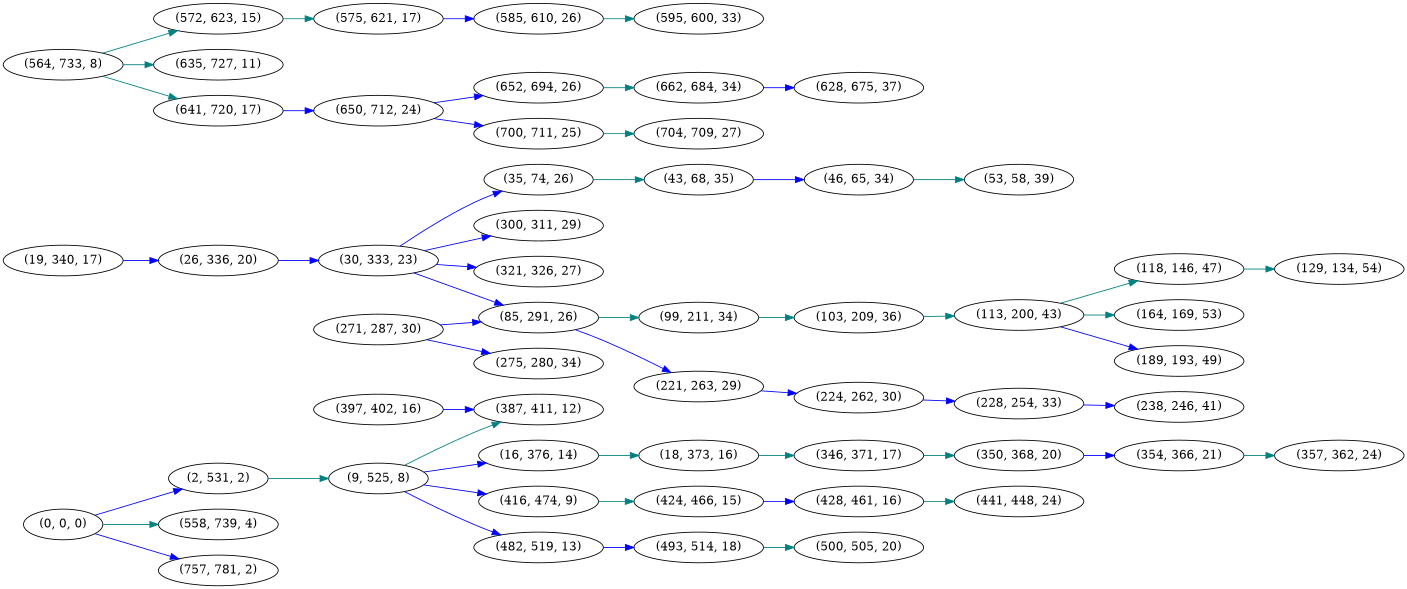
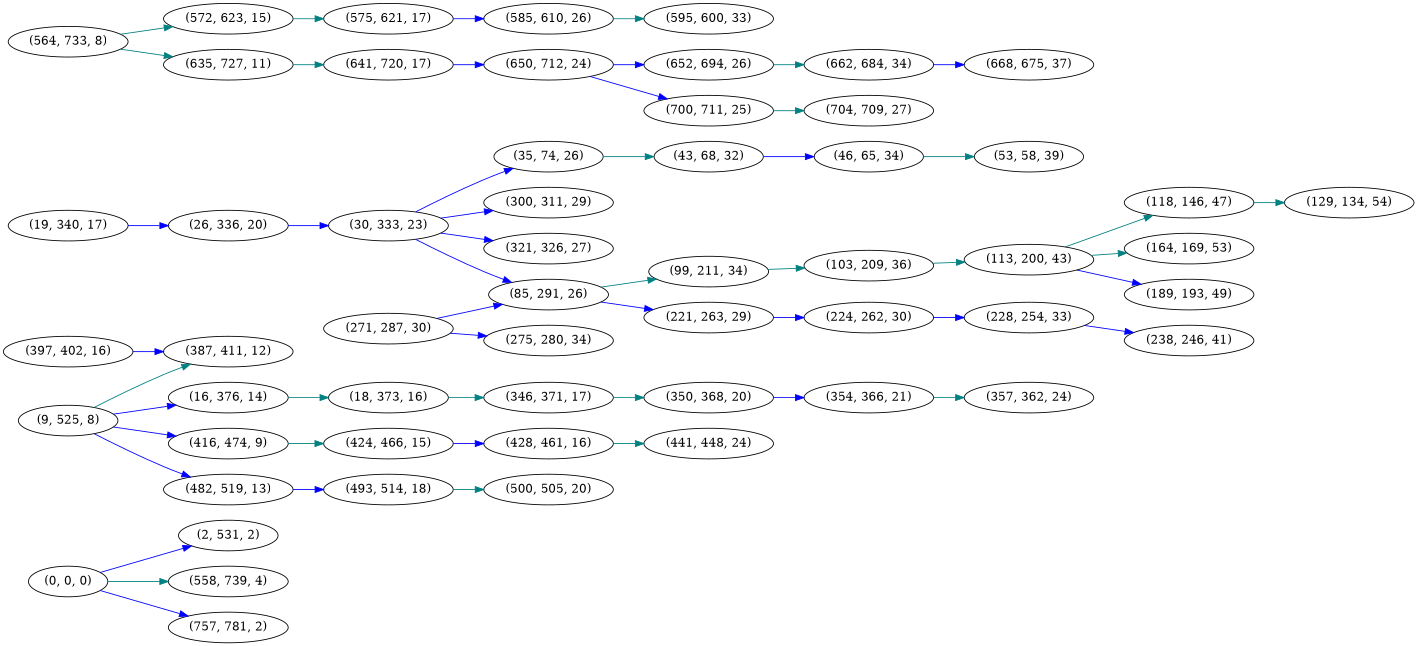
edge "(564, 733, 8)" -> "(641, 720, 17)": now "(635, 727, 11)" -> "(641, 720, 17)"
node "(628, 675, 37)": label "(628, 675, 37)" -> "(668, 675, 37)"
node "(43, 68, 35)": label "(43, 68, 35)" -> "(43, 68, 32)"
edge "(2, 531, 2)" -> "(9, 525, 8)": removed
